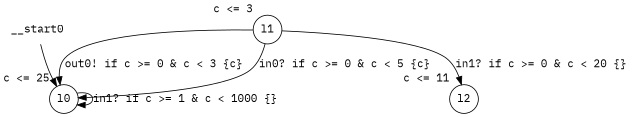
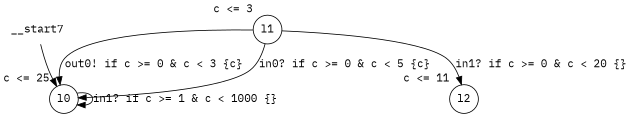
node "__start0": label "__start0" -> "__start7"
